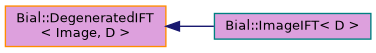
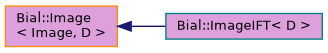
node "Bial::DegeneratedIFT < Image, D >": label "Bial::DegeneratedIFT < Image, D >" -> "Bial::Image < Image, D >"
